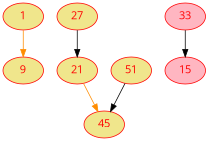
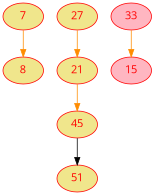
node "1": label "1" -> "7"
edge "27" -> "21": color black -> darkorange
edge "33" -> "15": color black -> darkorange
node "9": label "9" -> "8"
edge "51" -> "45": reversed
